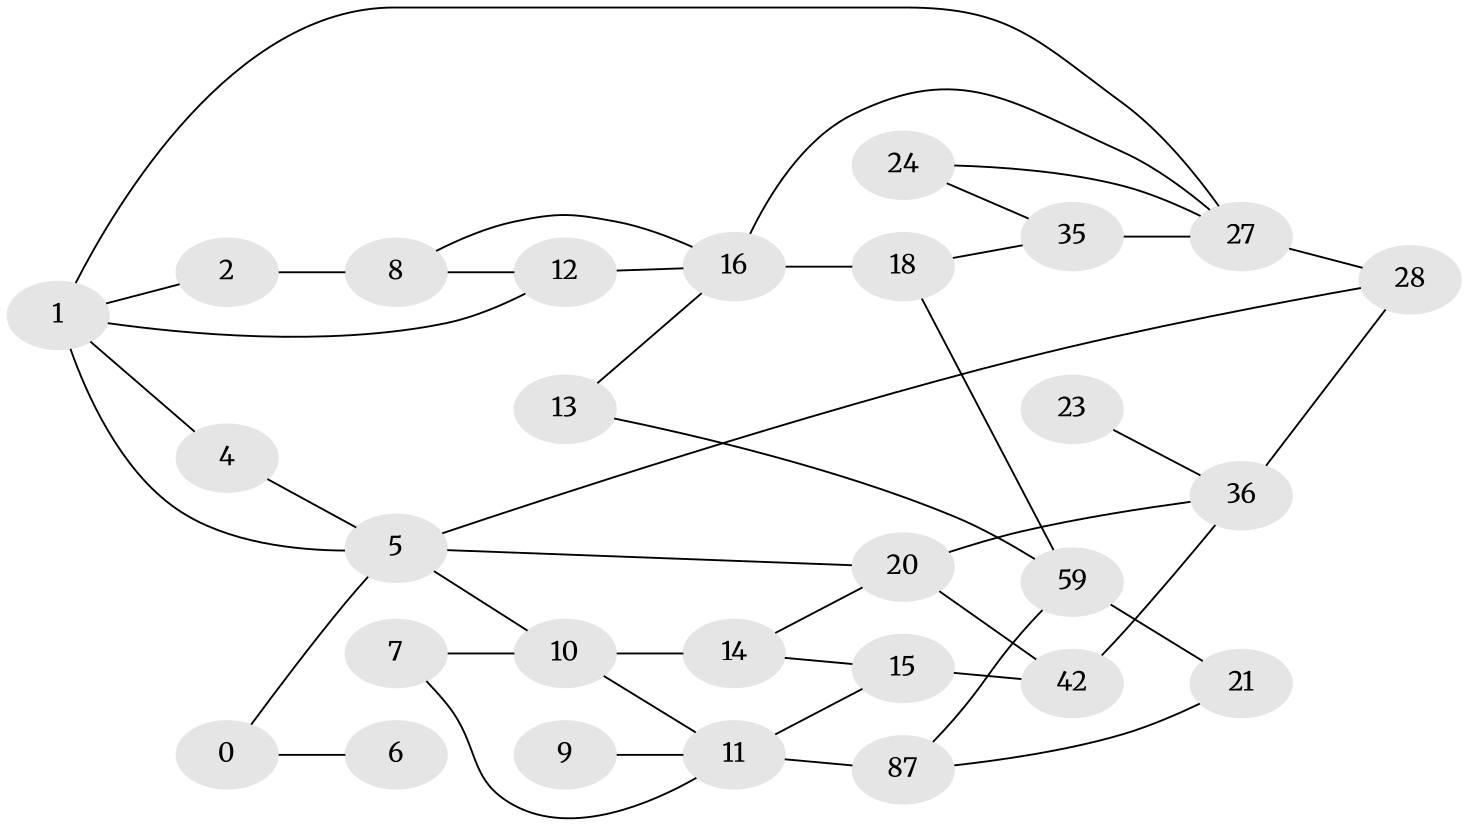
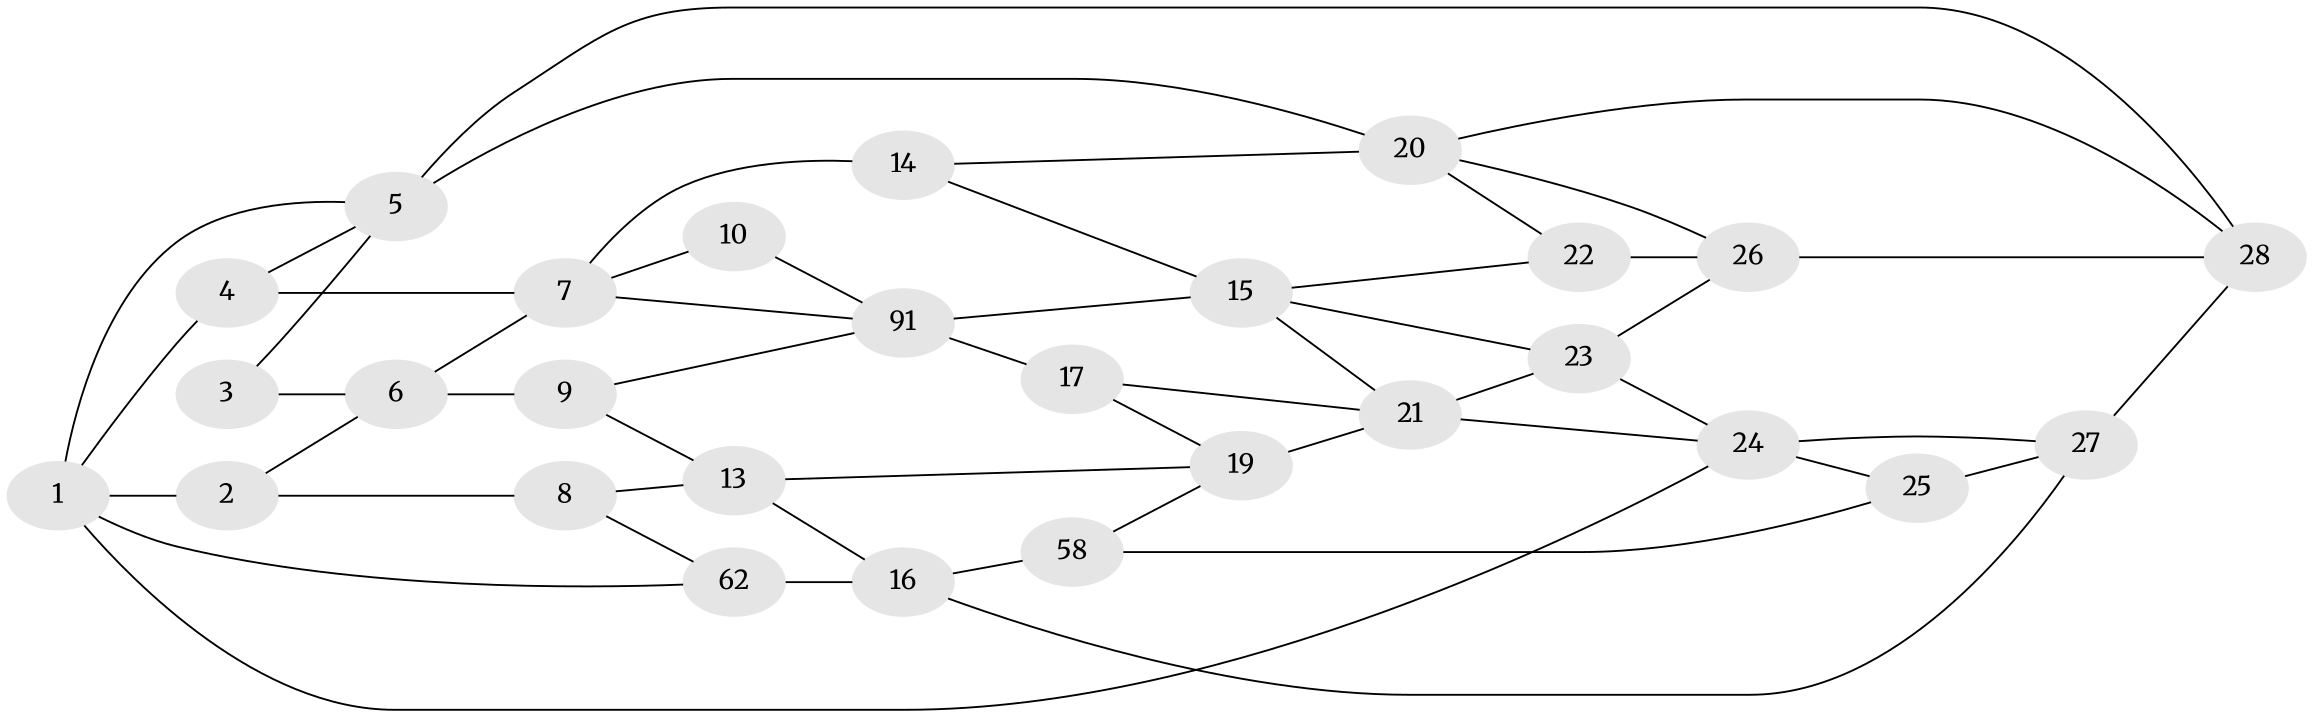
edge "27" -- "1": now "24" -- "1"
edge "20" -- "28": added
edge "16" -- "8": now "13" -- "8"
node "35": label "35" -> "25"
node "18": label "18" -> "58"
node "12": label "12" -> "62"
edge "4" -- "7": added
edge "15" -- "23": added
edge "7" -- "6": added
edge "15" -- "21": added
edge "23" -- "21": added
edge "6" -- "9": added
edge "23" -- "24": added
edge "21" -- "24": added
edge "9" -- "13": added
edge "6" -- "2": added
node "36": label "36" -> "26"
node "59": label "59" -> "19"
edge "5" -- "10": removed
edge "10" -- "14": now "7" -- "14"
node "42": label "42" -> "22"
node "0": label "0" -> "3"
node "11": label "11" -> "91"
node "87": label "87" -> "17"
